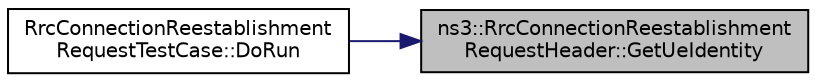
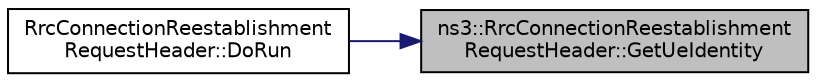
node "RrcConnectionReestablishment RequestTestCase::DoRun": label "RrcConnectionReestablishment RequestTestCase::DoRun" -> "RrcConnectionReestablishment RequestHeader::DoRun"
